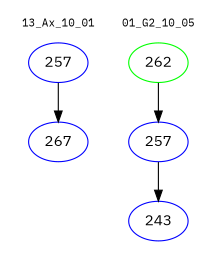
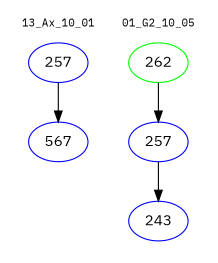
node "267": label "267" -> "567"
